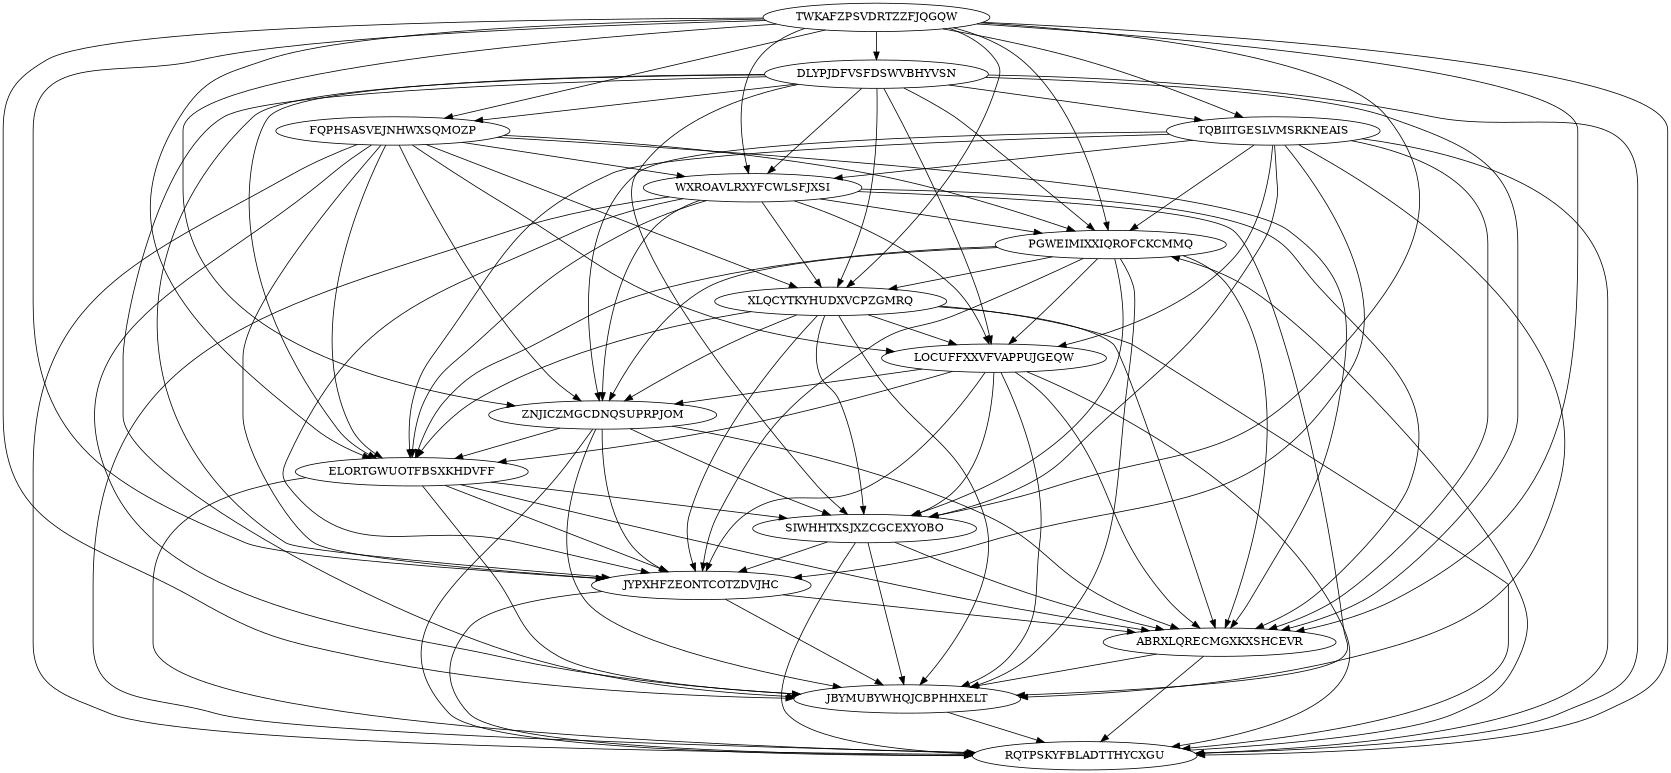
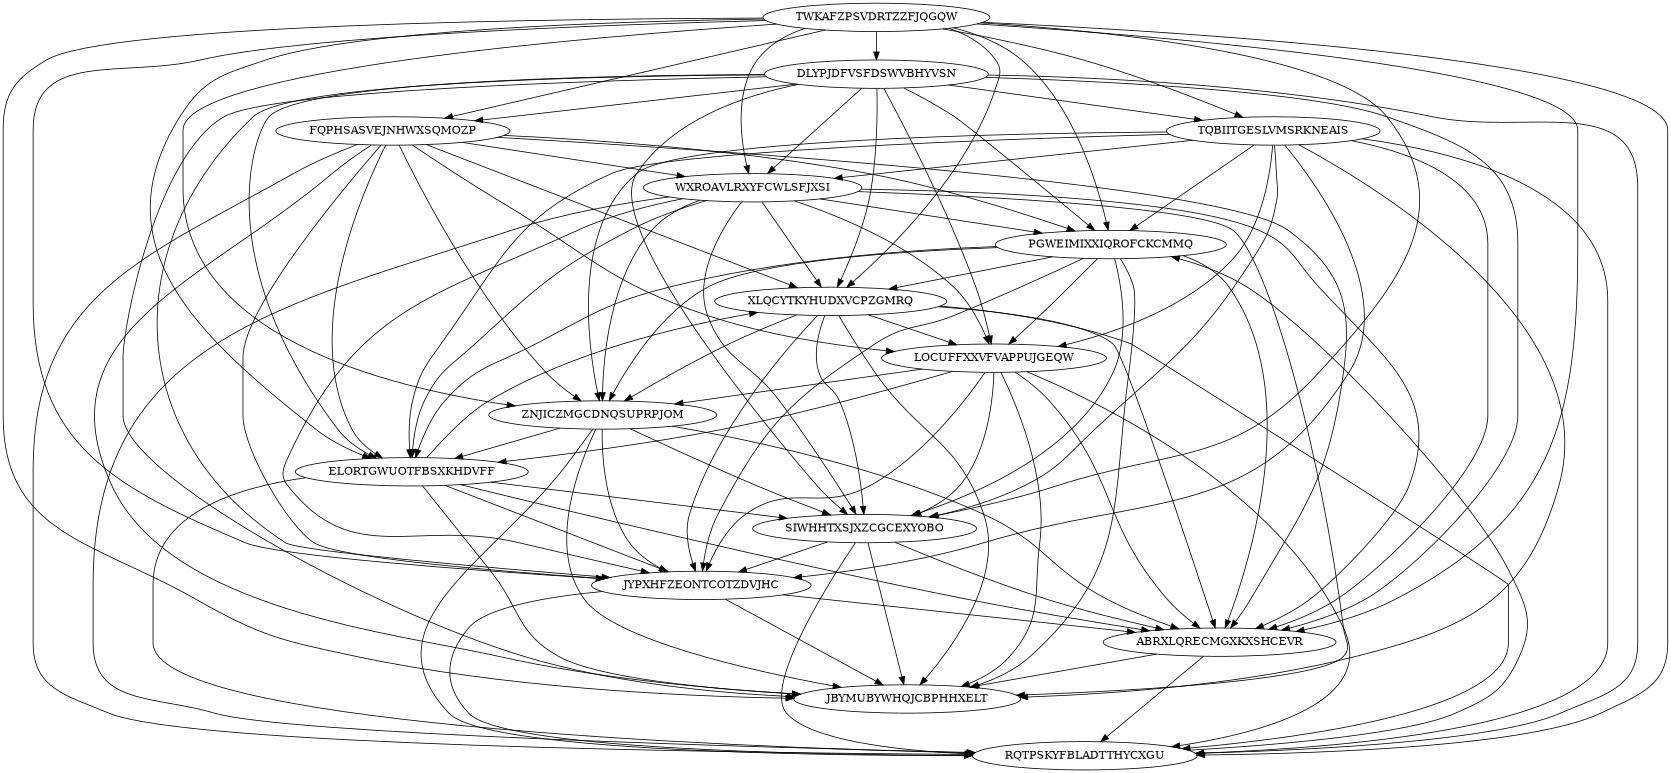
edge "XLQCYTKYHUDXVCPZGMRQ" -> "ELORTGWUOTFBSXKHDVFF": reversed
edge "WXROAVLRXYFCWLSFJXSI" -> "SIWHHTXSJXZCGCEXYOBO": added
edge "JBYMUBYWHQJCBPHHXELT" -> "RQTPSKYFBLADTTHYCXGU": removed
